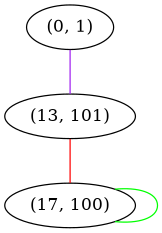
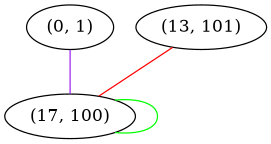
edge "(0, 1)" -- "(13, 101)": now "(0, 1)" -- "(17, 100)"
